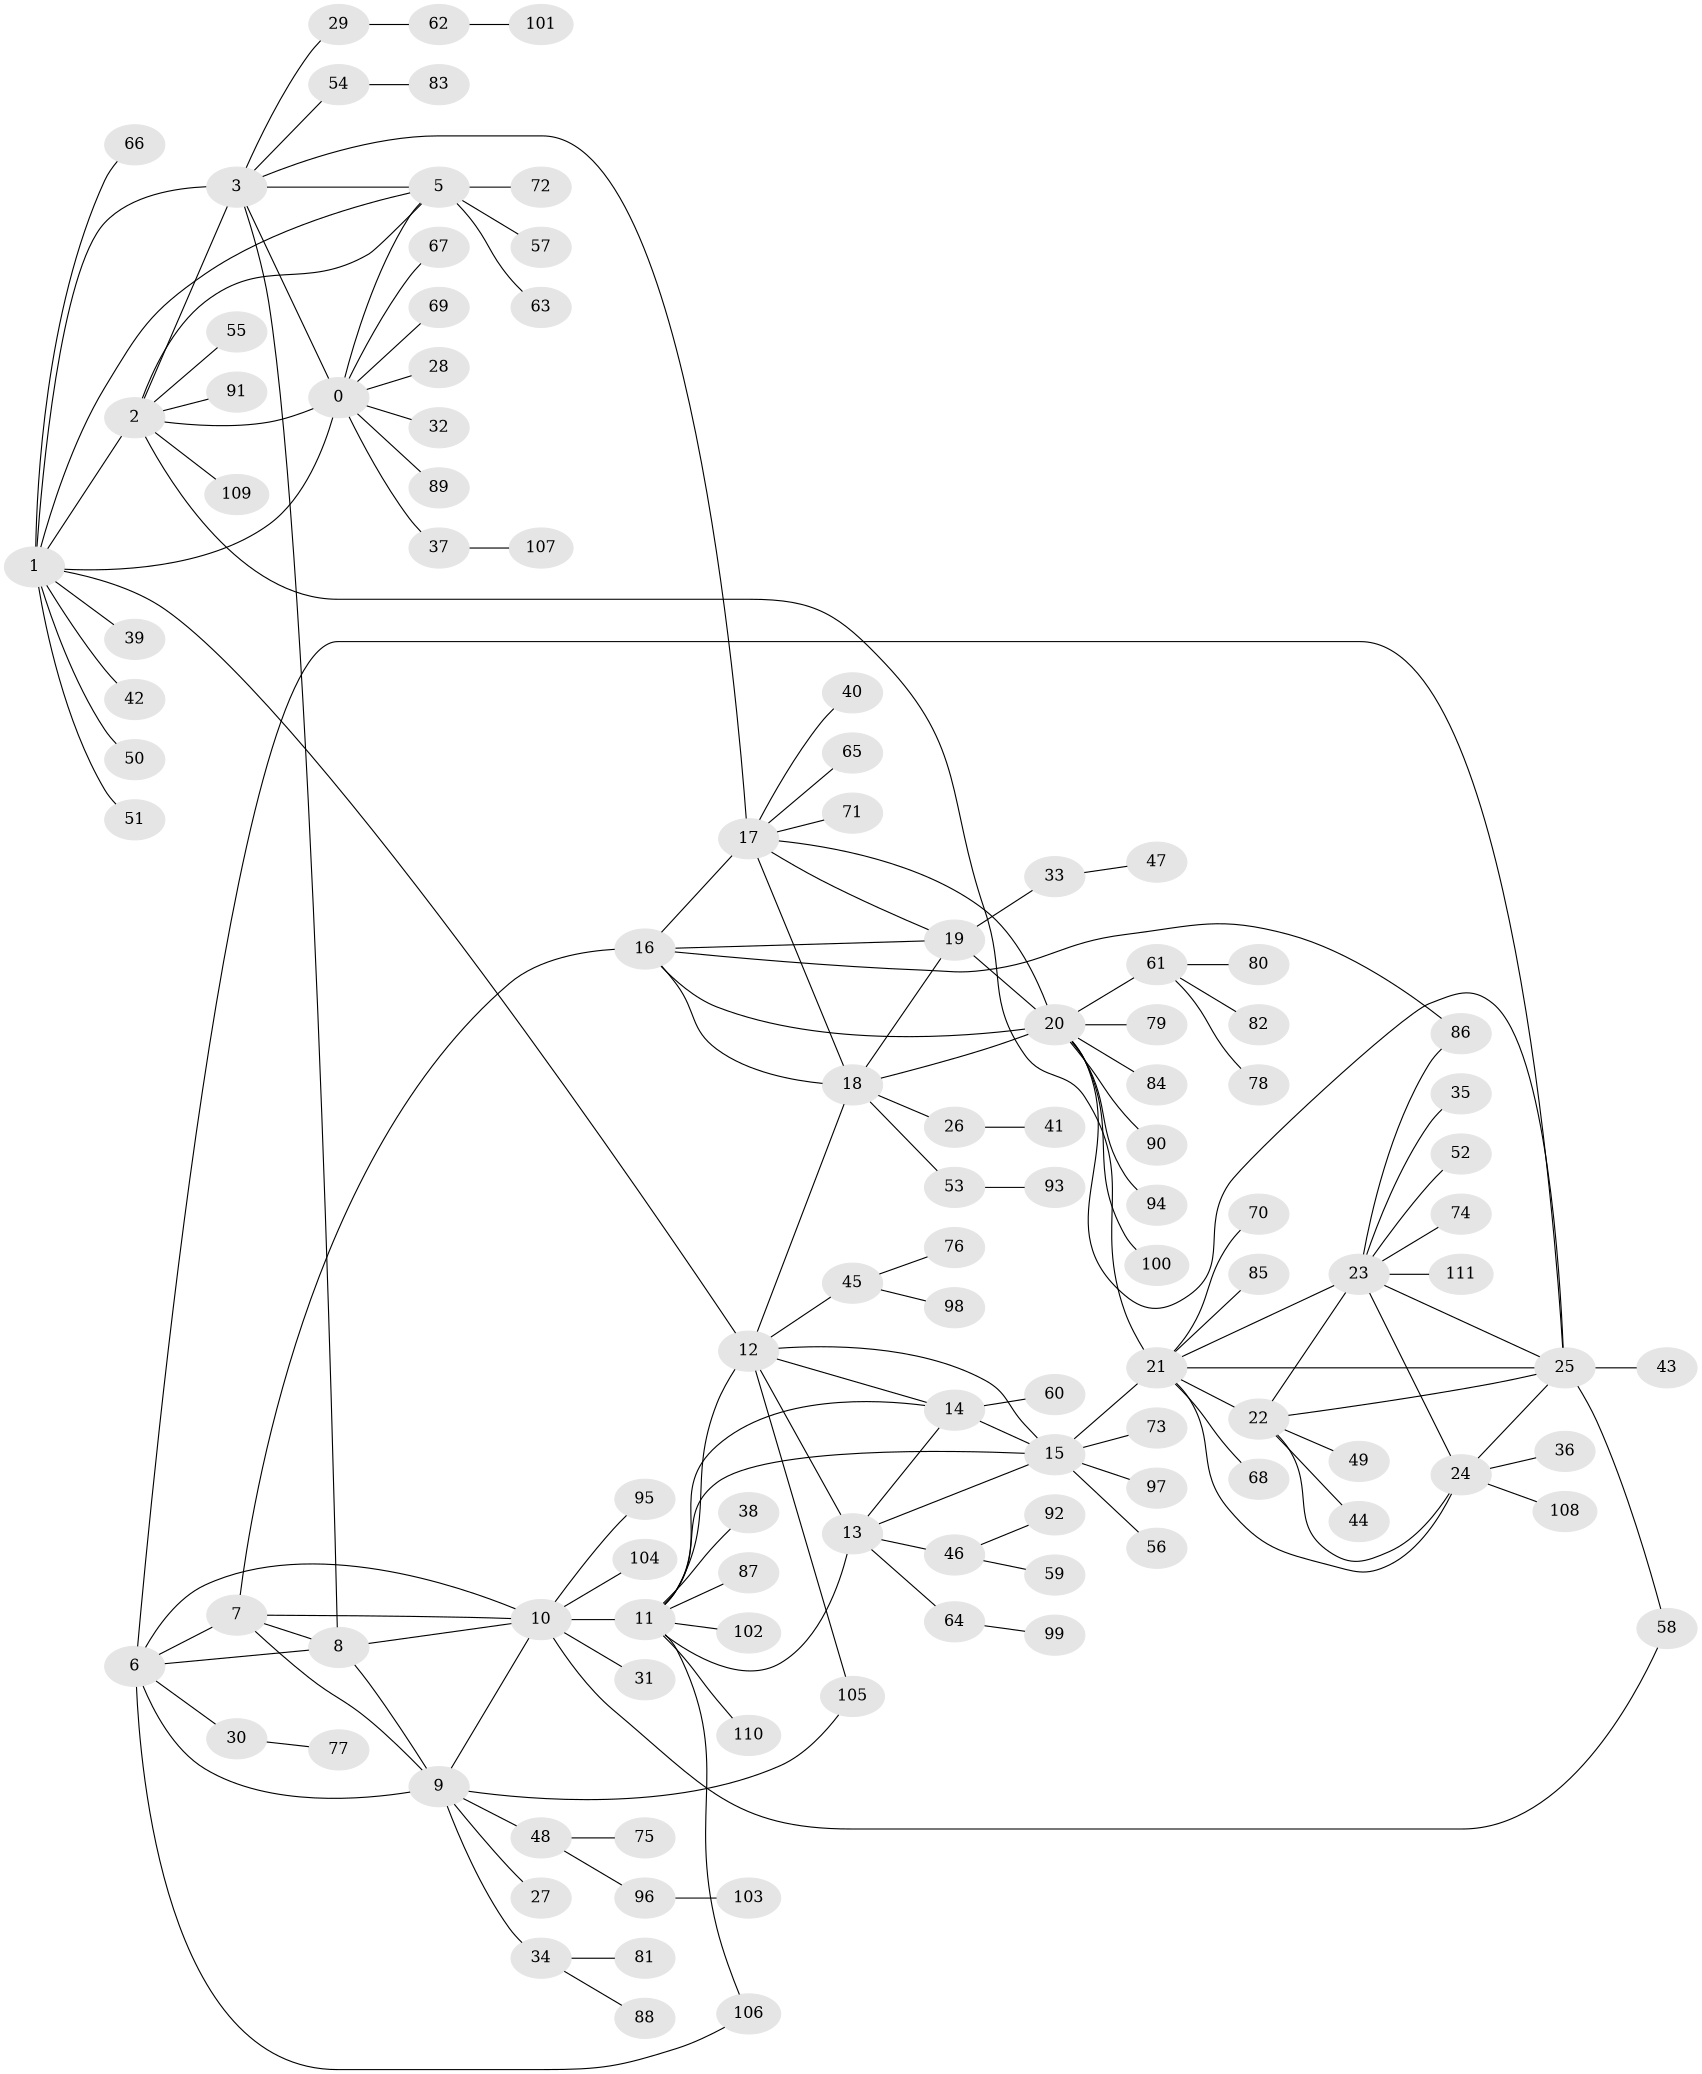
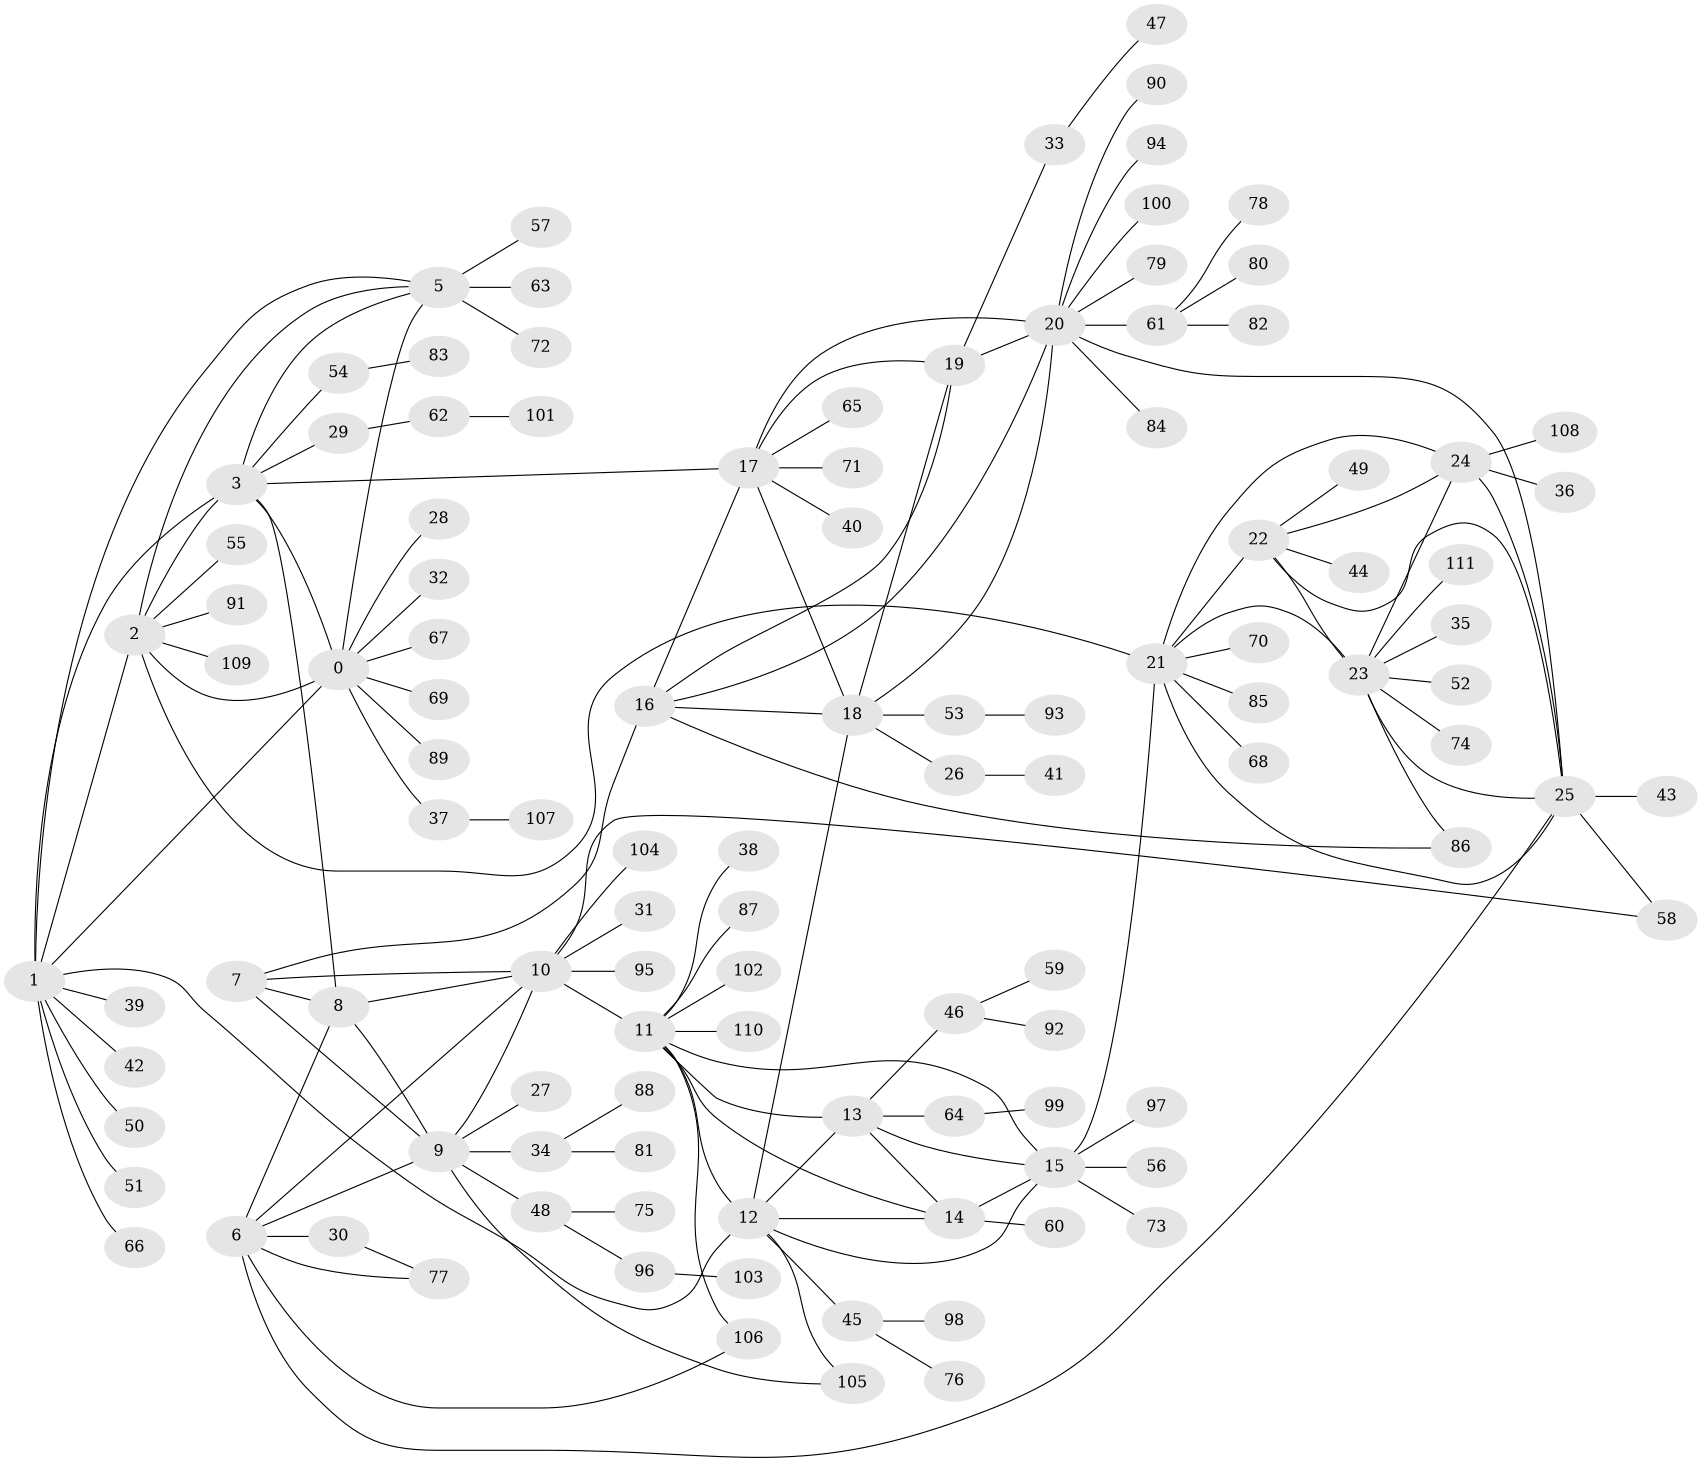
edge "7" -- "6": now "77" -- "6"
